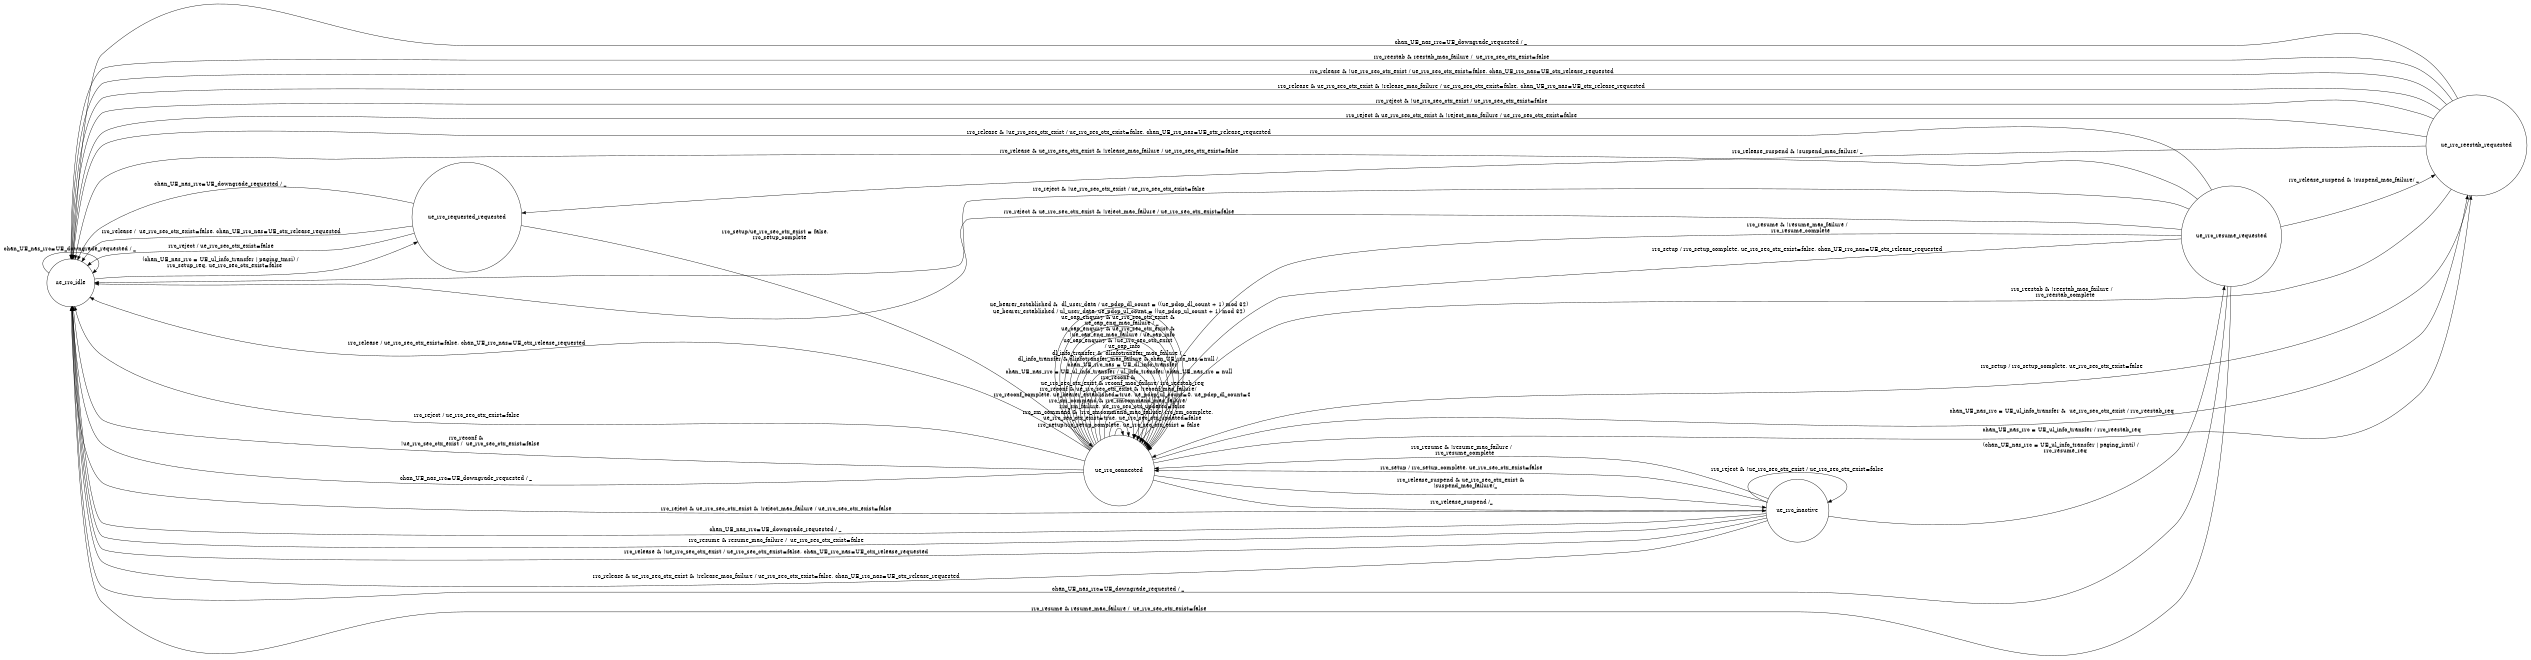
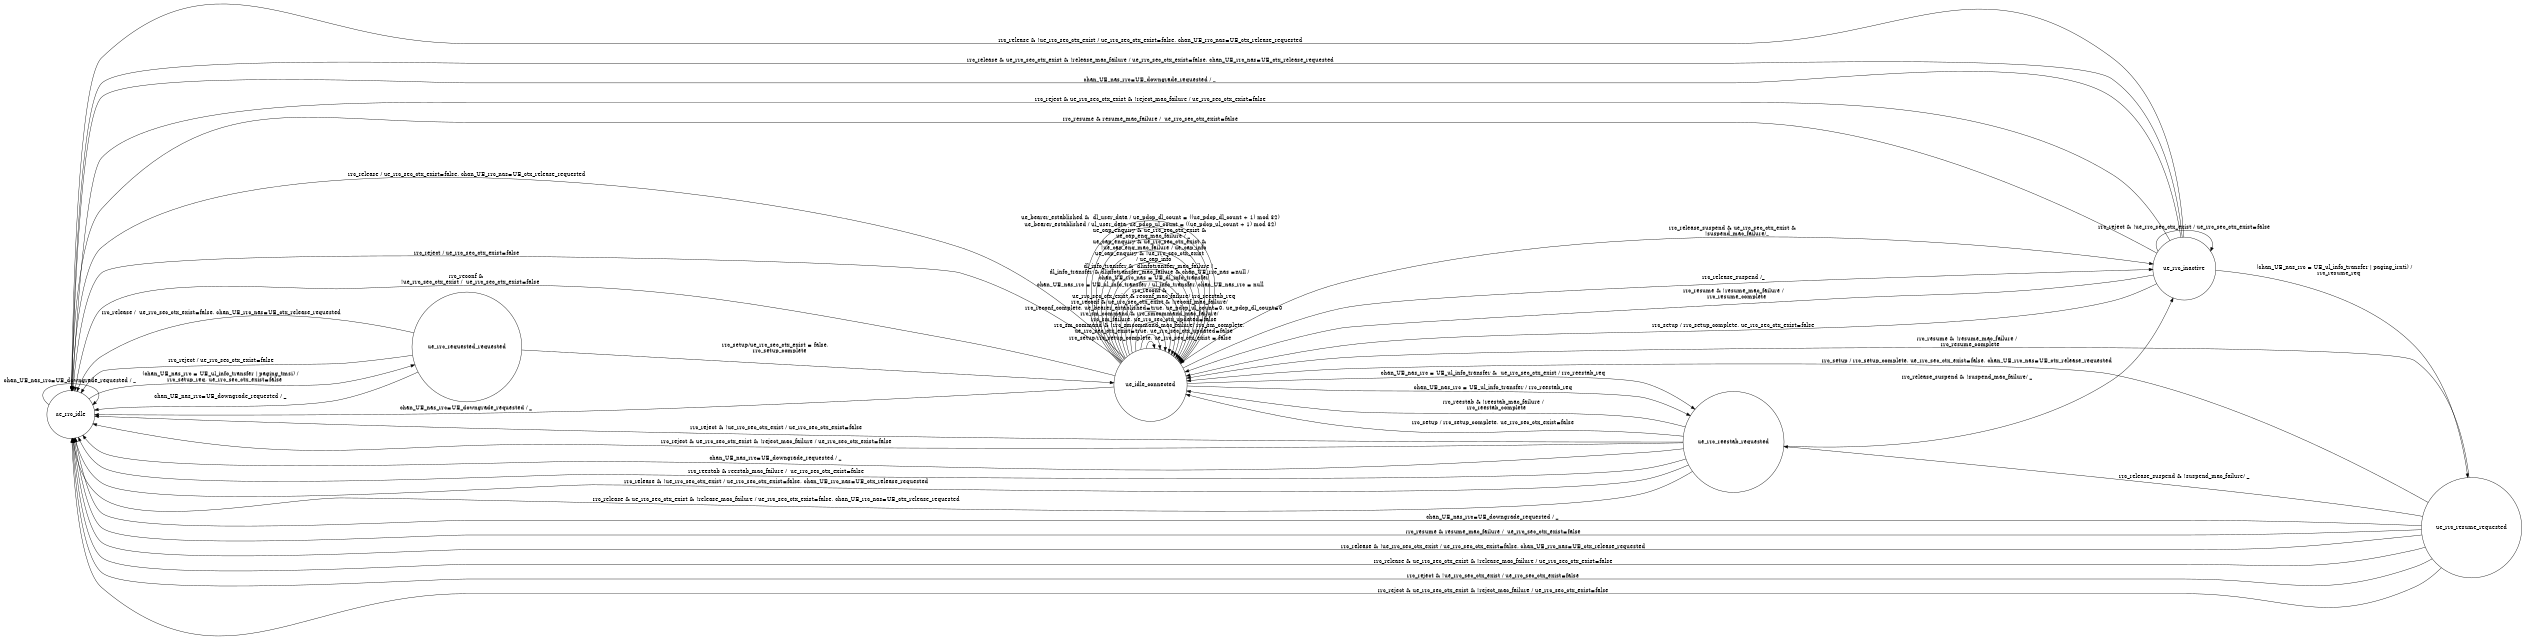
edge "ue_rrc_reestab_requested" -> "ue_rrc_requested_requested": now "ue_rrc_reestab_requested" -> "ue_rrc_inactive"
node "ue_rrc_connected": label "ue_rrc_connected" -> "ue_idle_connected"
